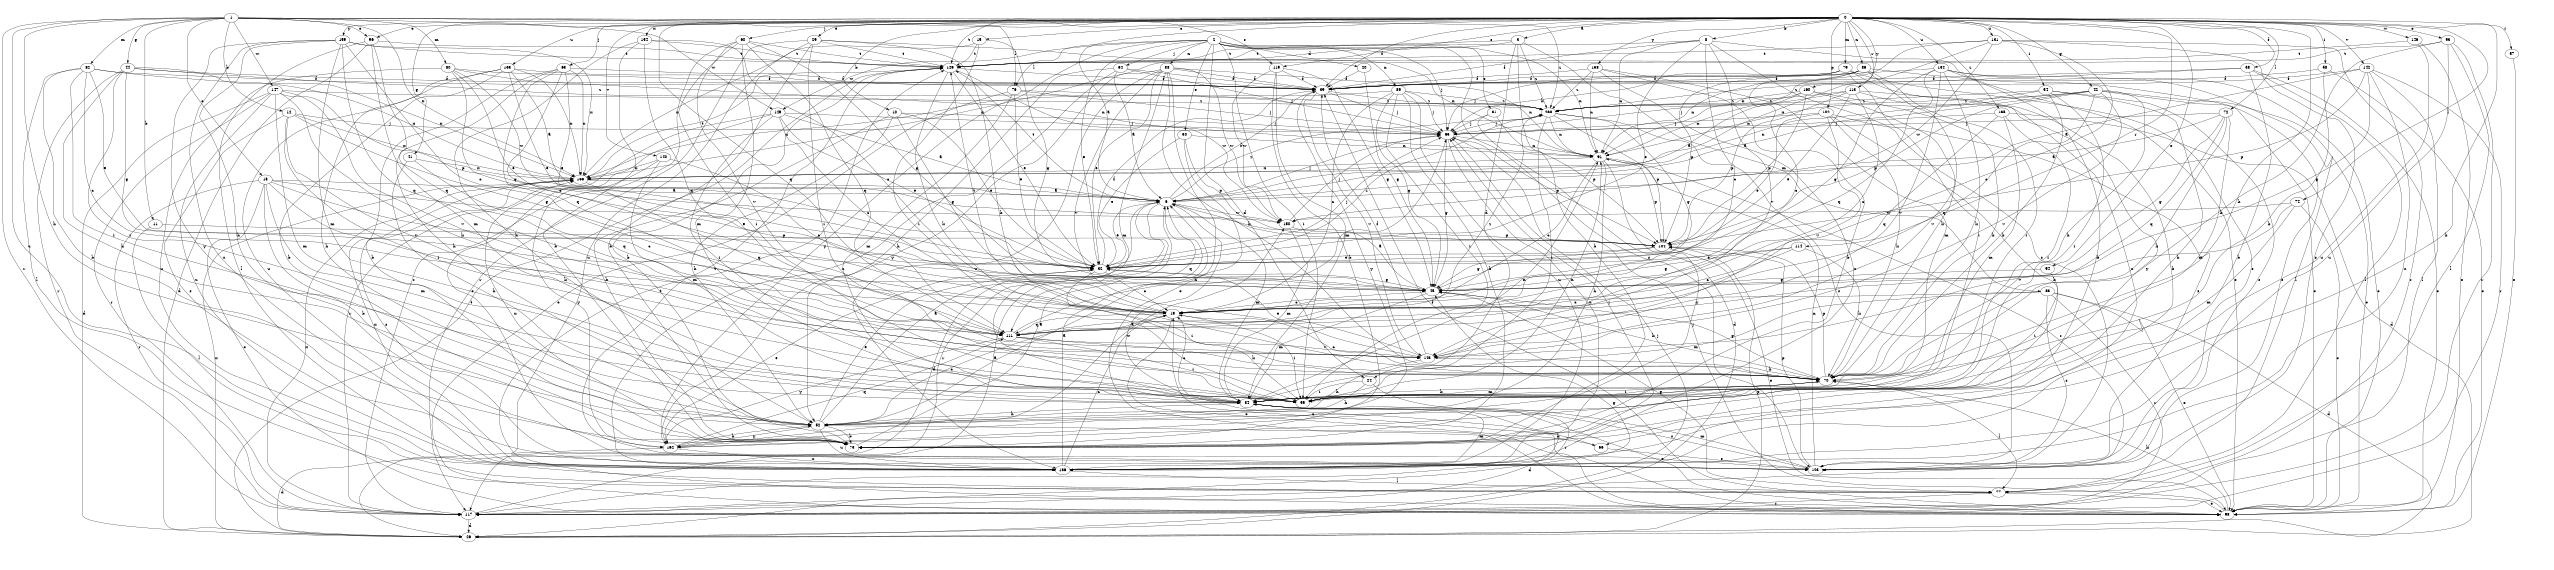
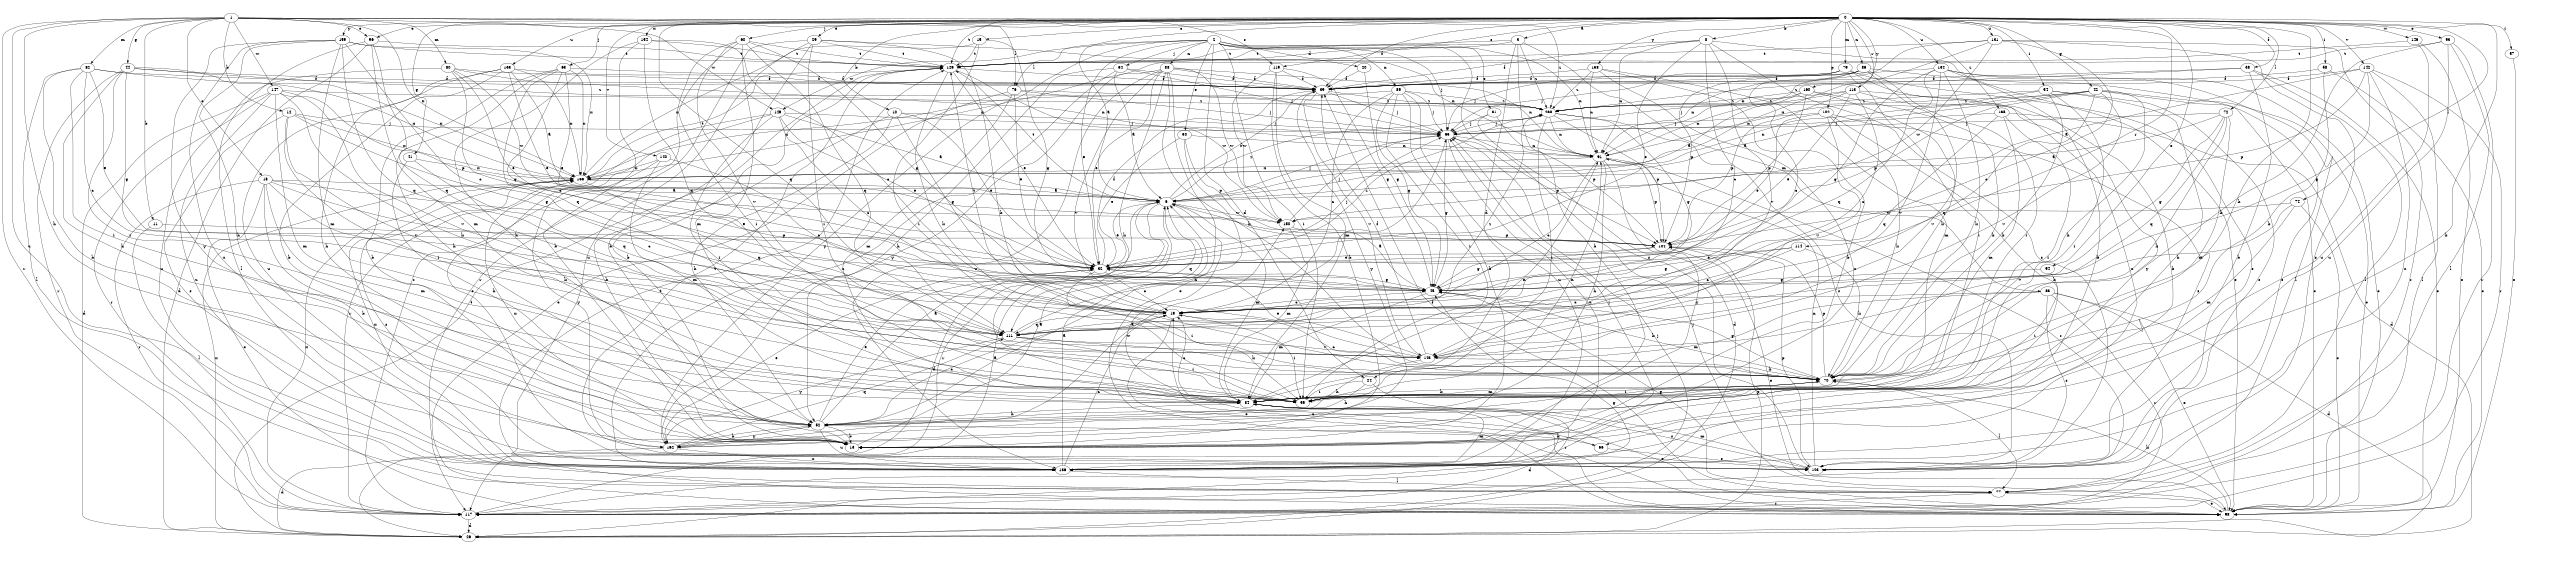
edge "86" -> "65": label "k" -> "j"
edge "88" -> "84": label "m" -> "k"
node "73": label "73" -> "13"
